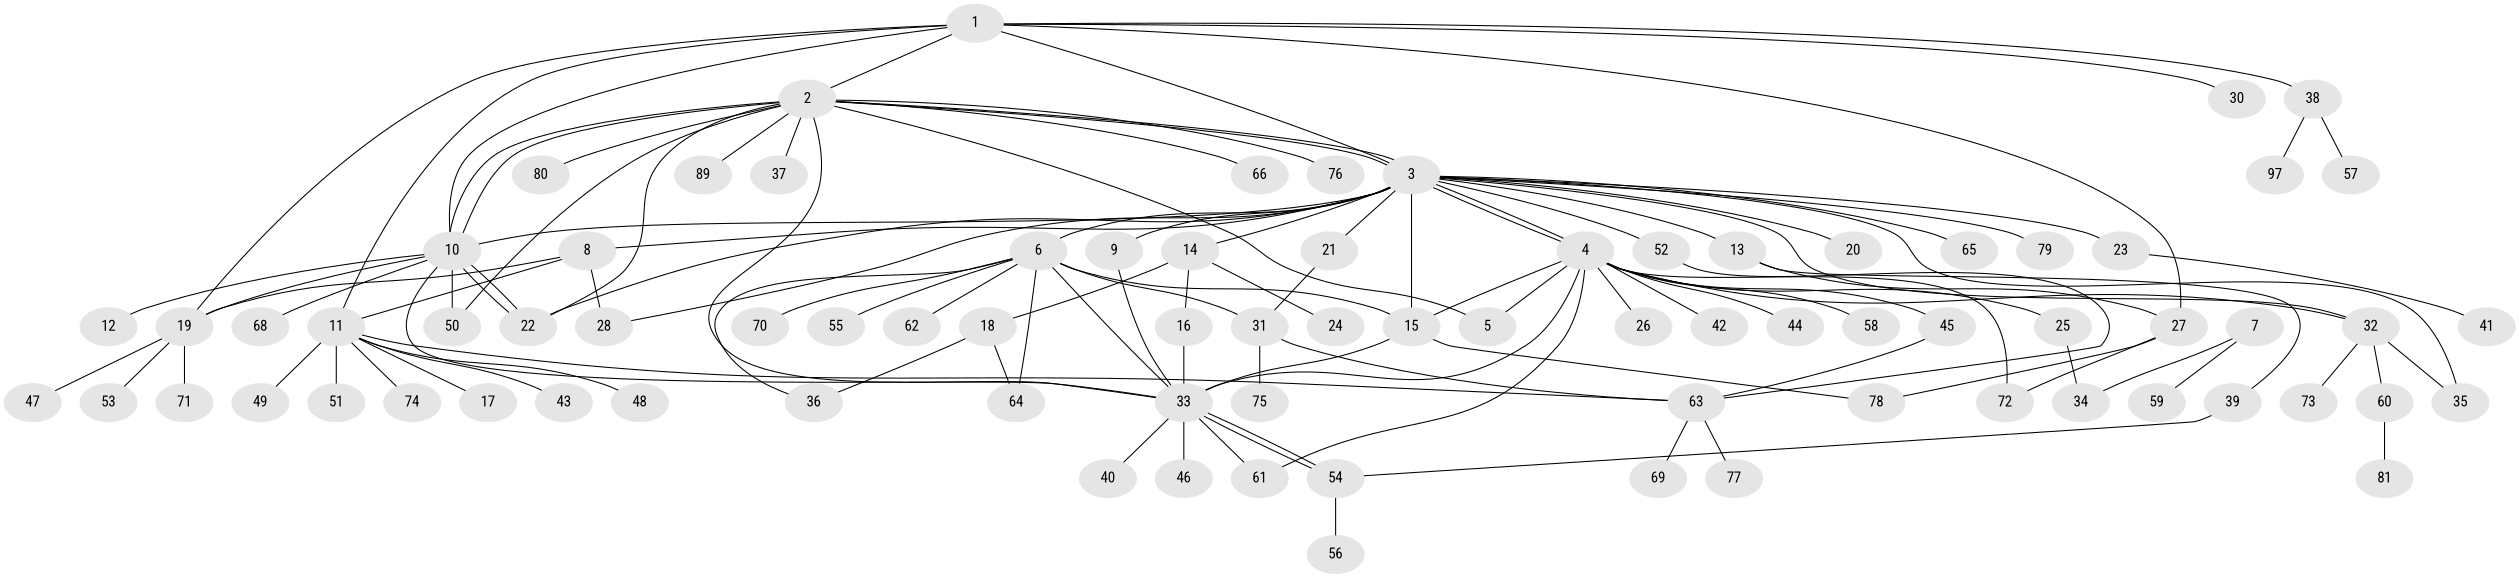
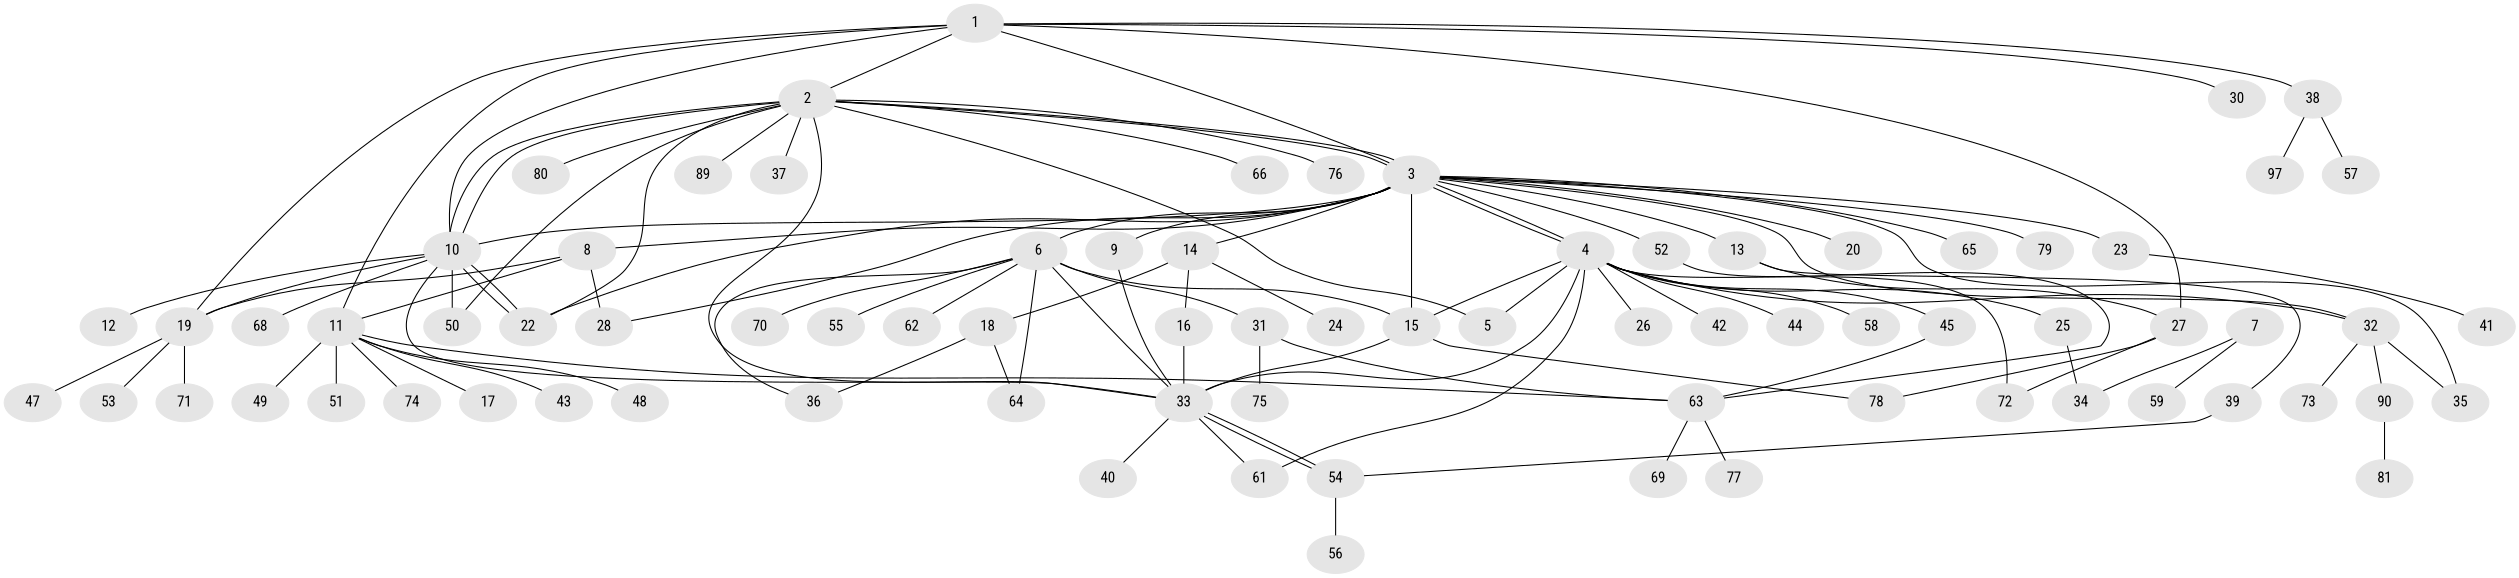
node "21": removed
node "60": label "60" -> "90"
node "46": removed
